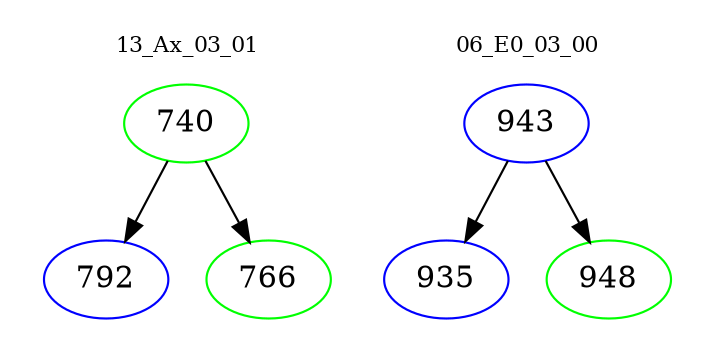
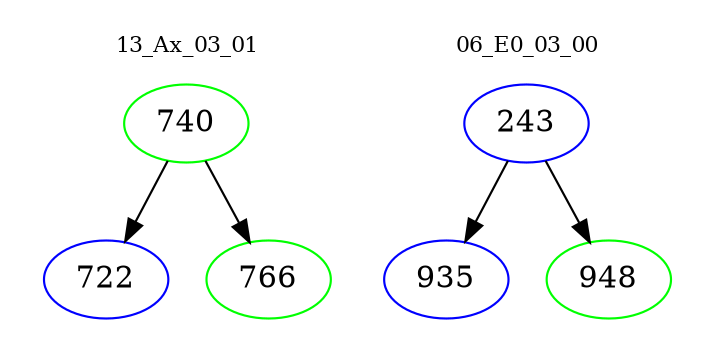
node "943": label "943" -> "243"
node "792": label "792" -> "722"
